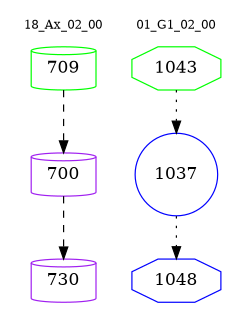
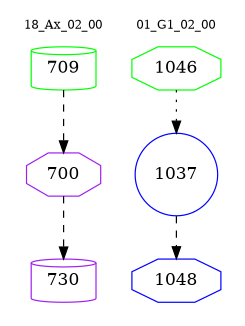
node "1043": label "1043" -> "1046"
node "700": shape cylinder -> octagon
edge "1037" -> "1048": style dotted -> dashed
